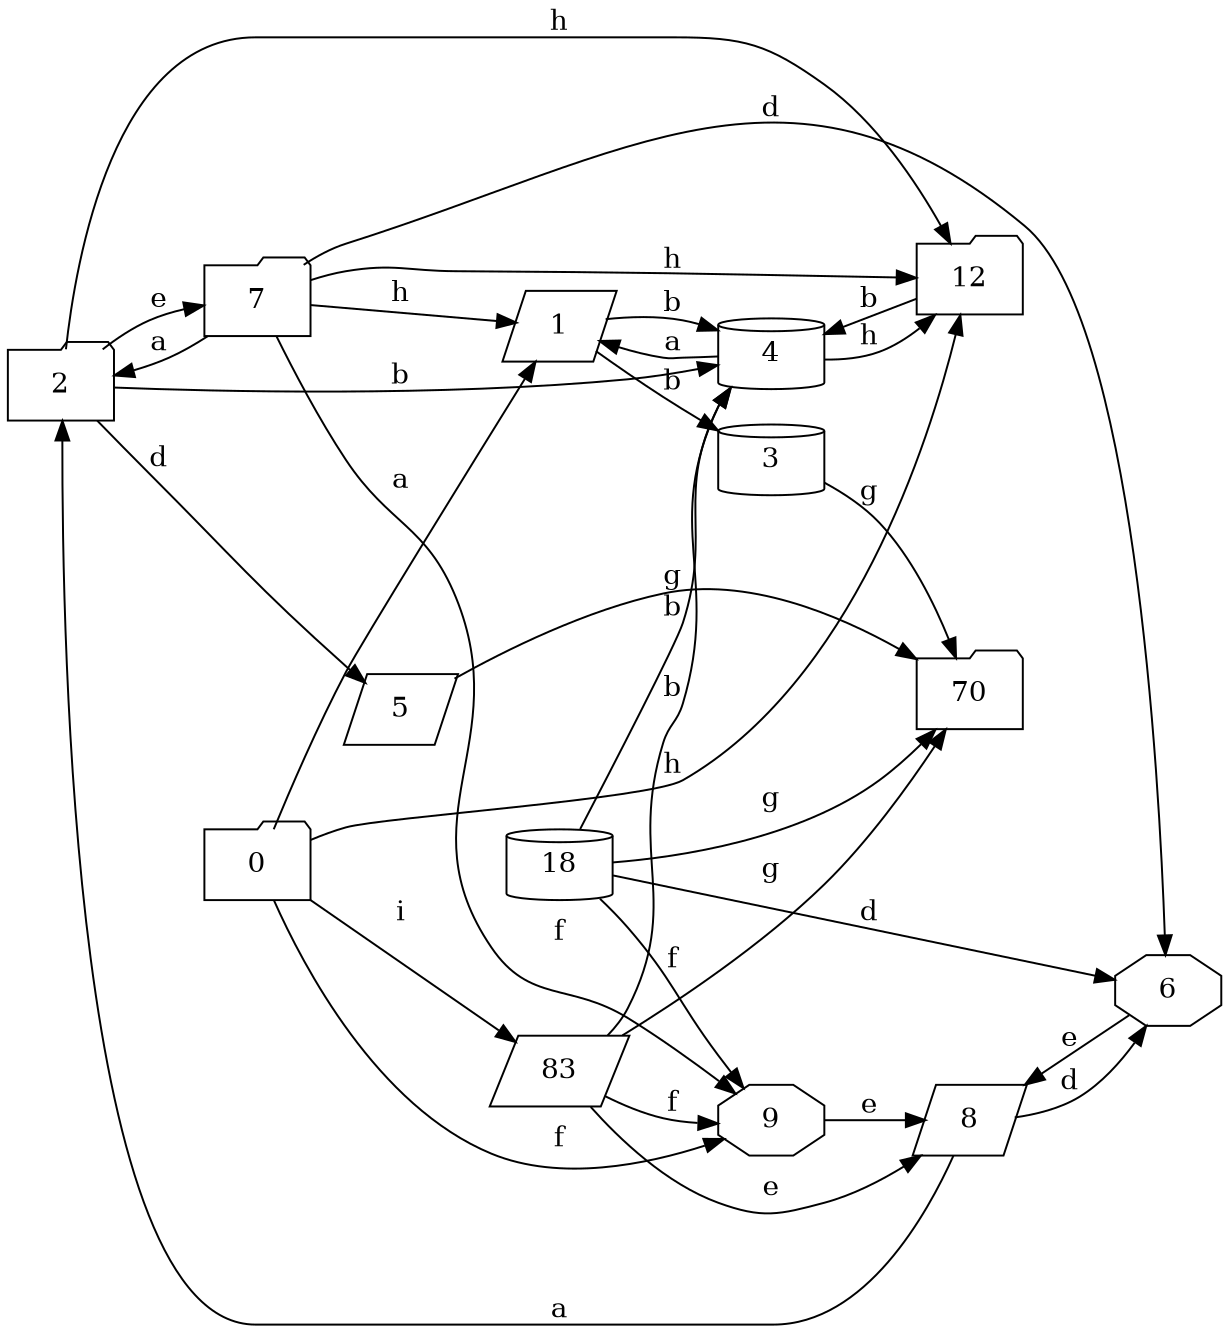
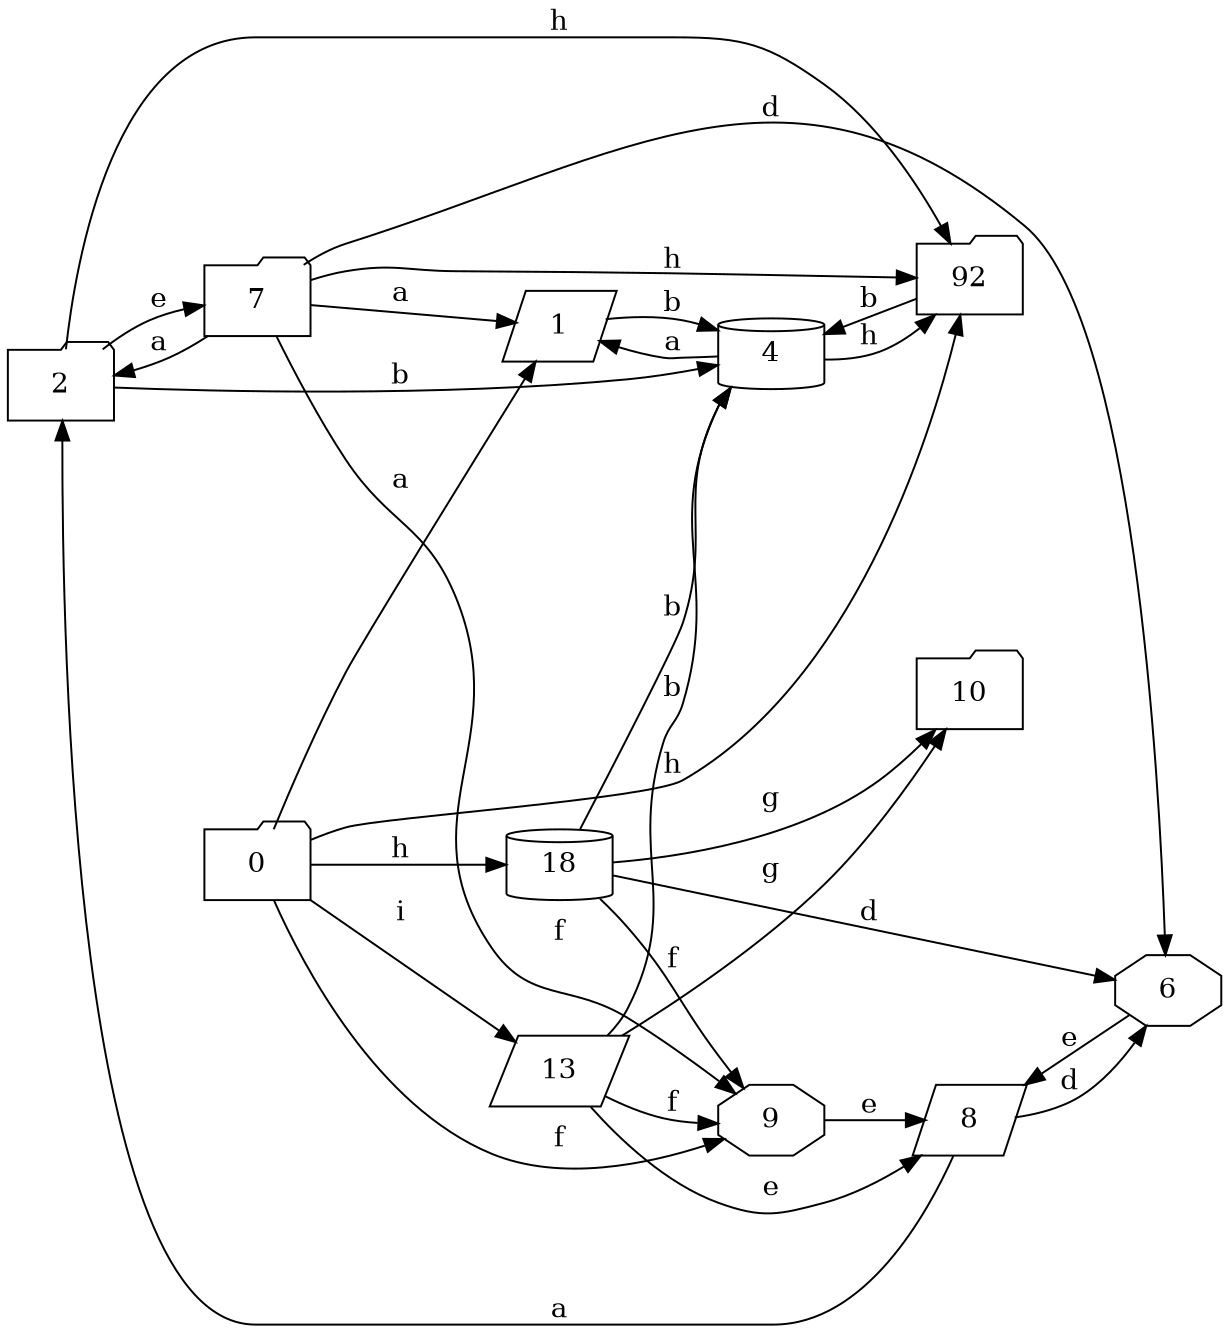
node "12": label "12" -> "92"
edge "7" -> "1": label "h" -> "a"
node "3": removed
node "70": label "70" -> "10"
node "5": removed
edge "0" -> "18": added, label "h"
node "83": label "83" -> "13"
